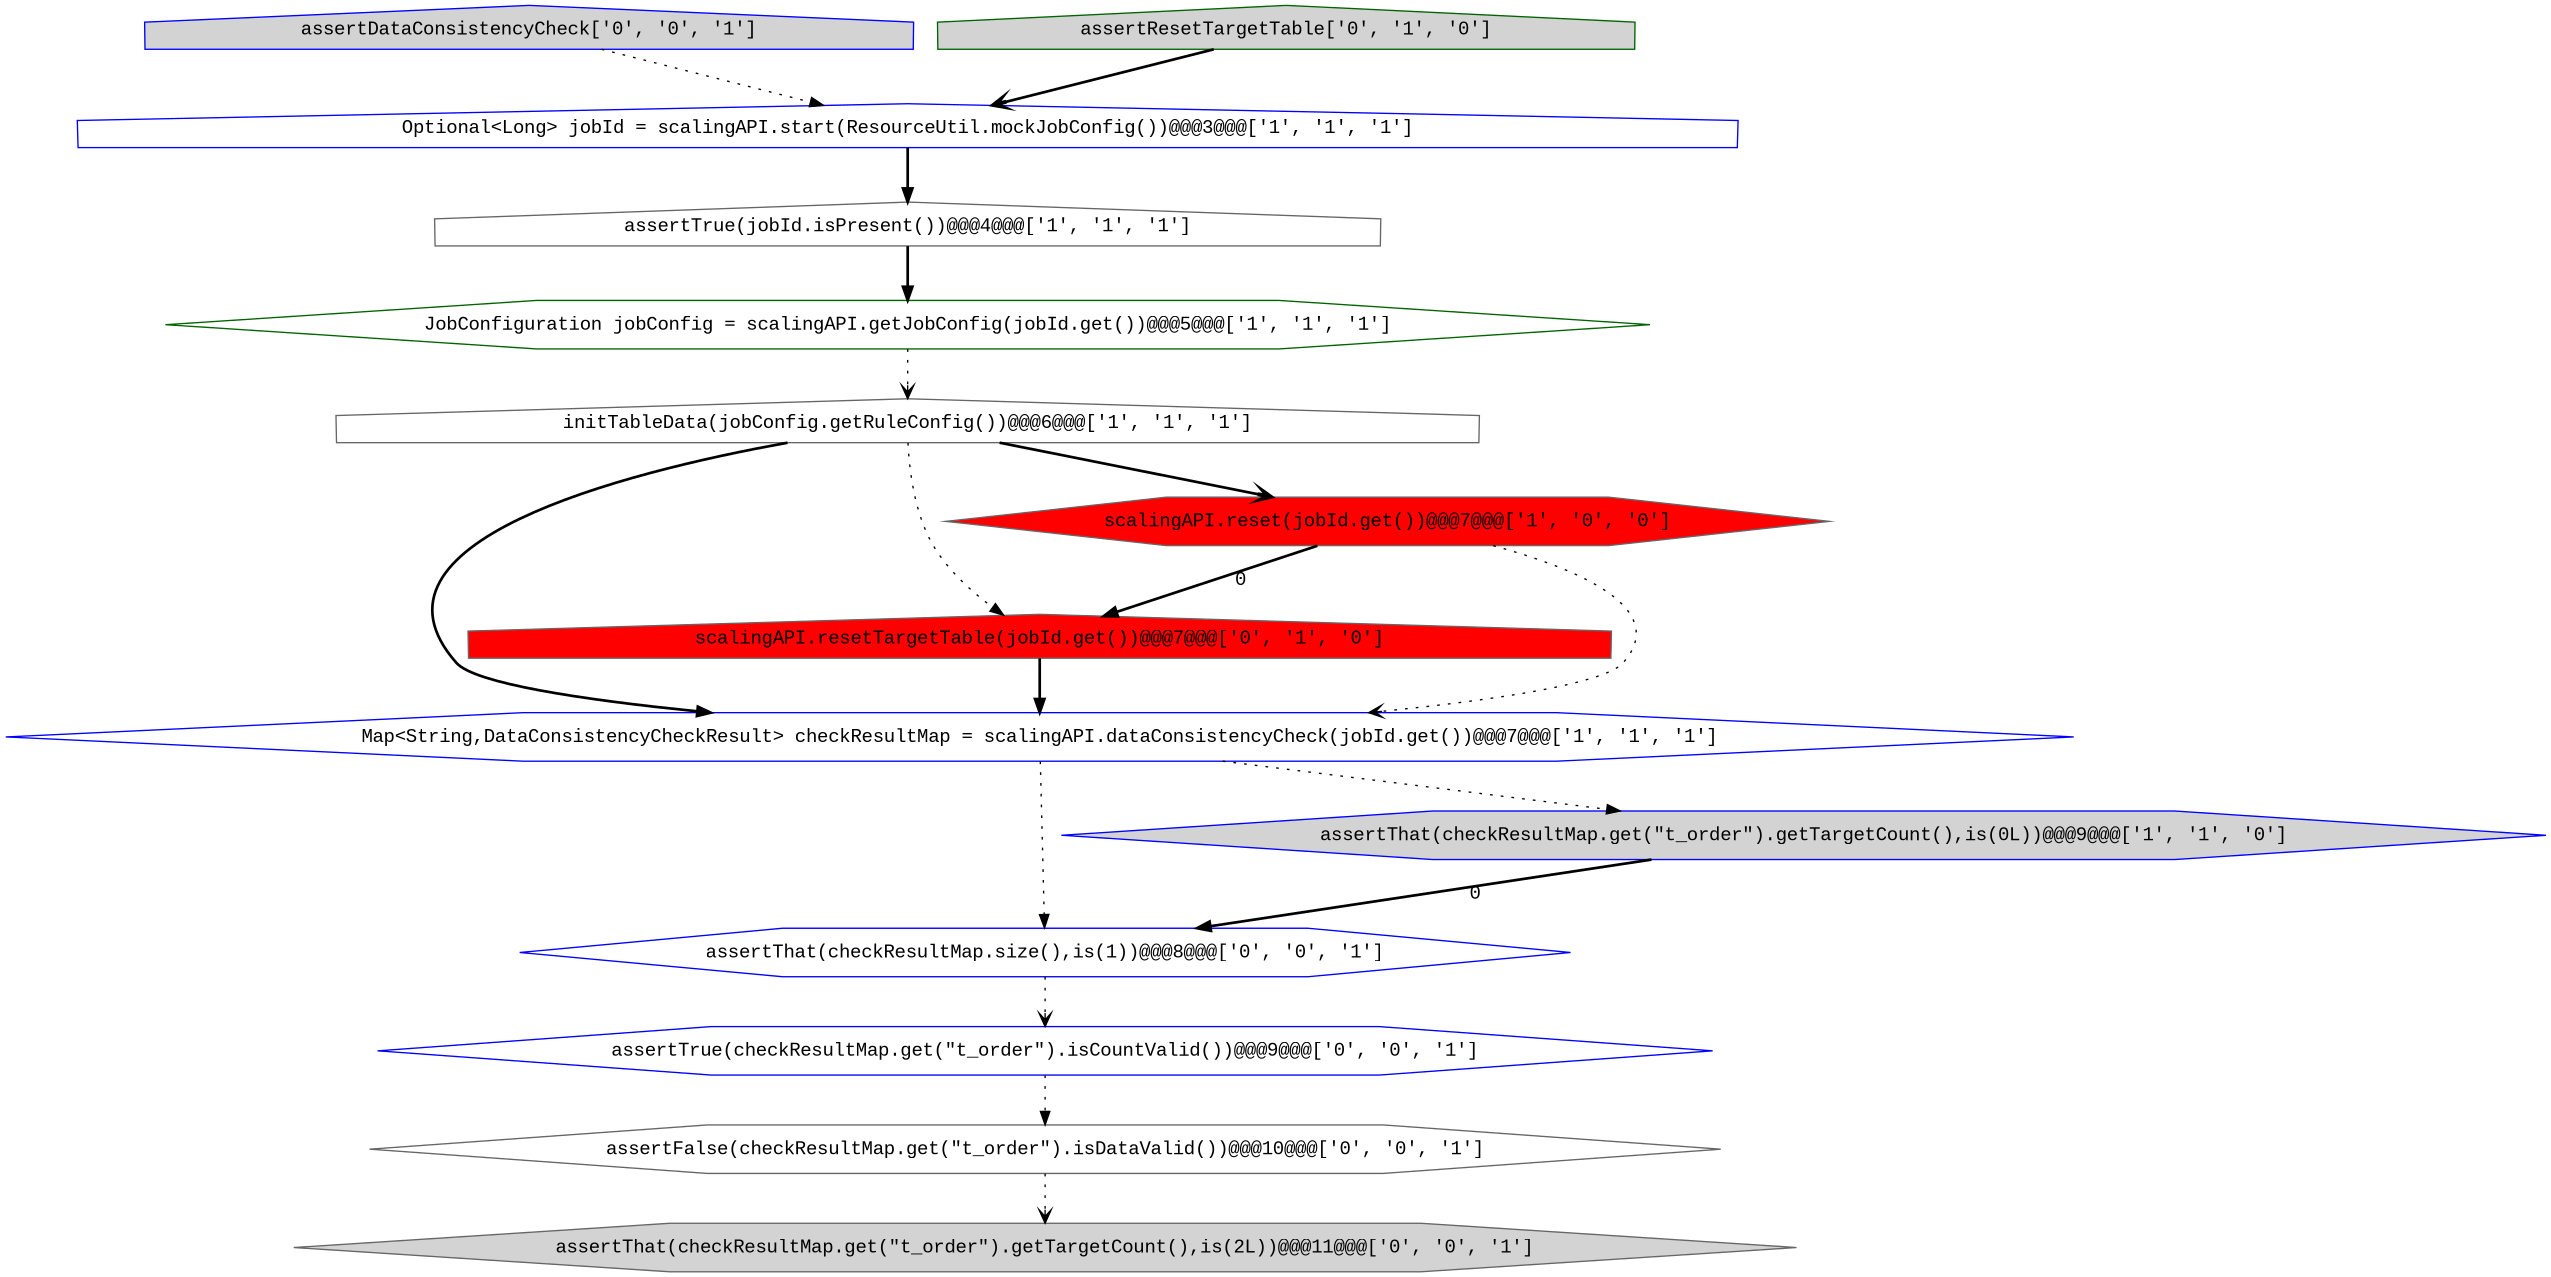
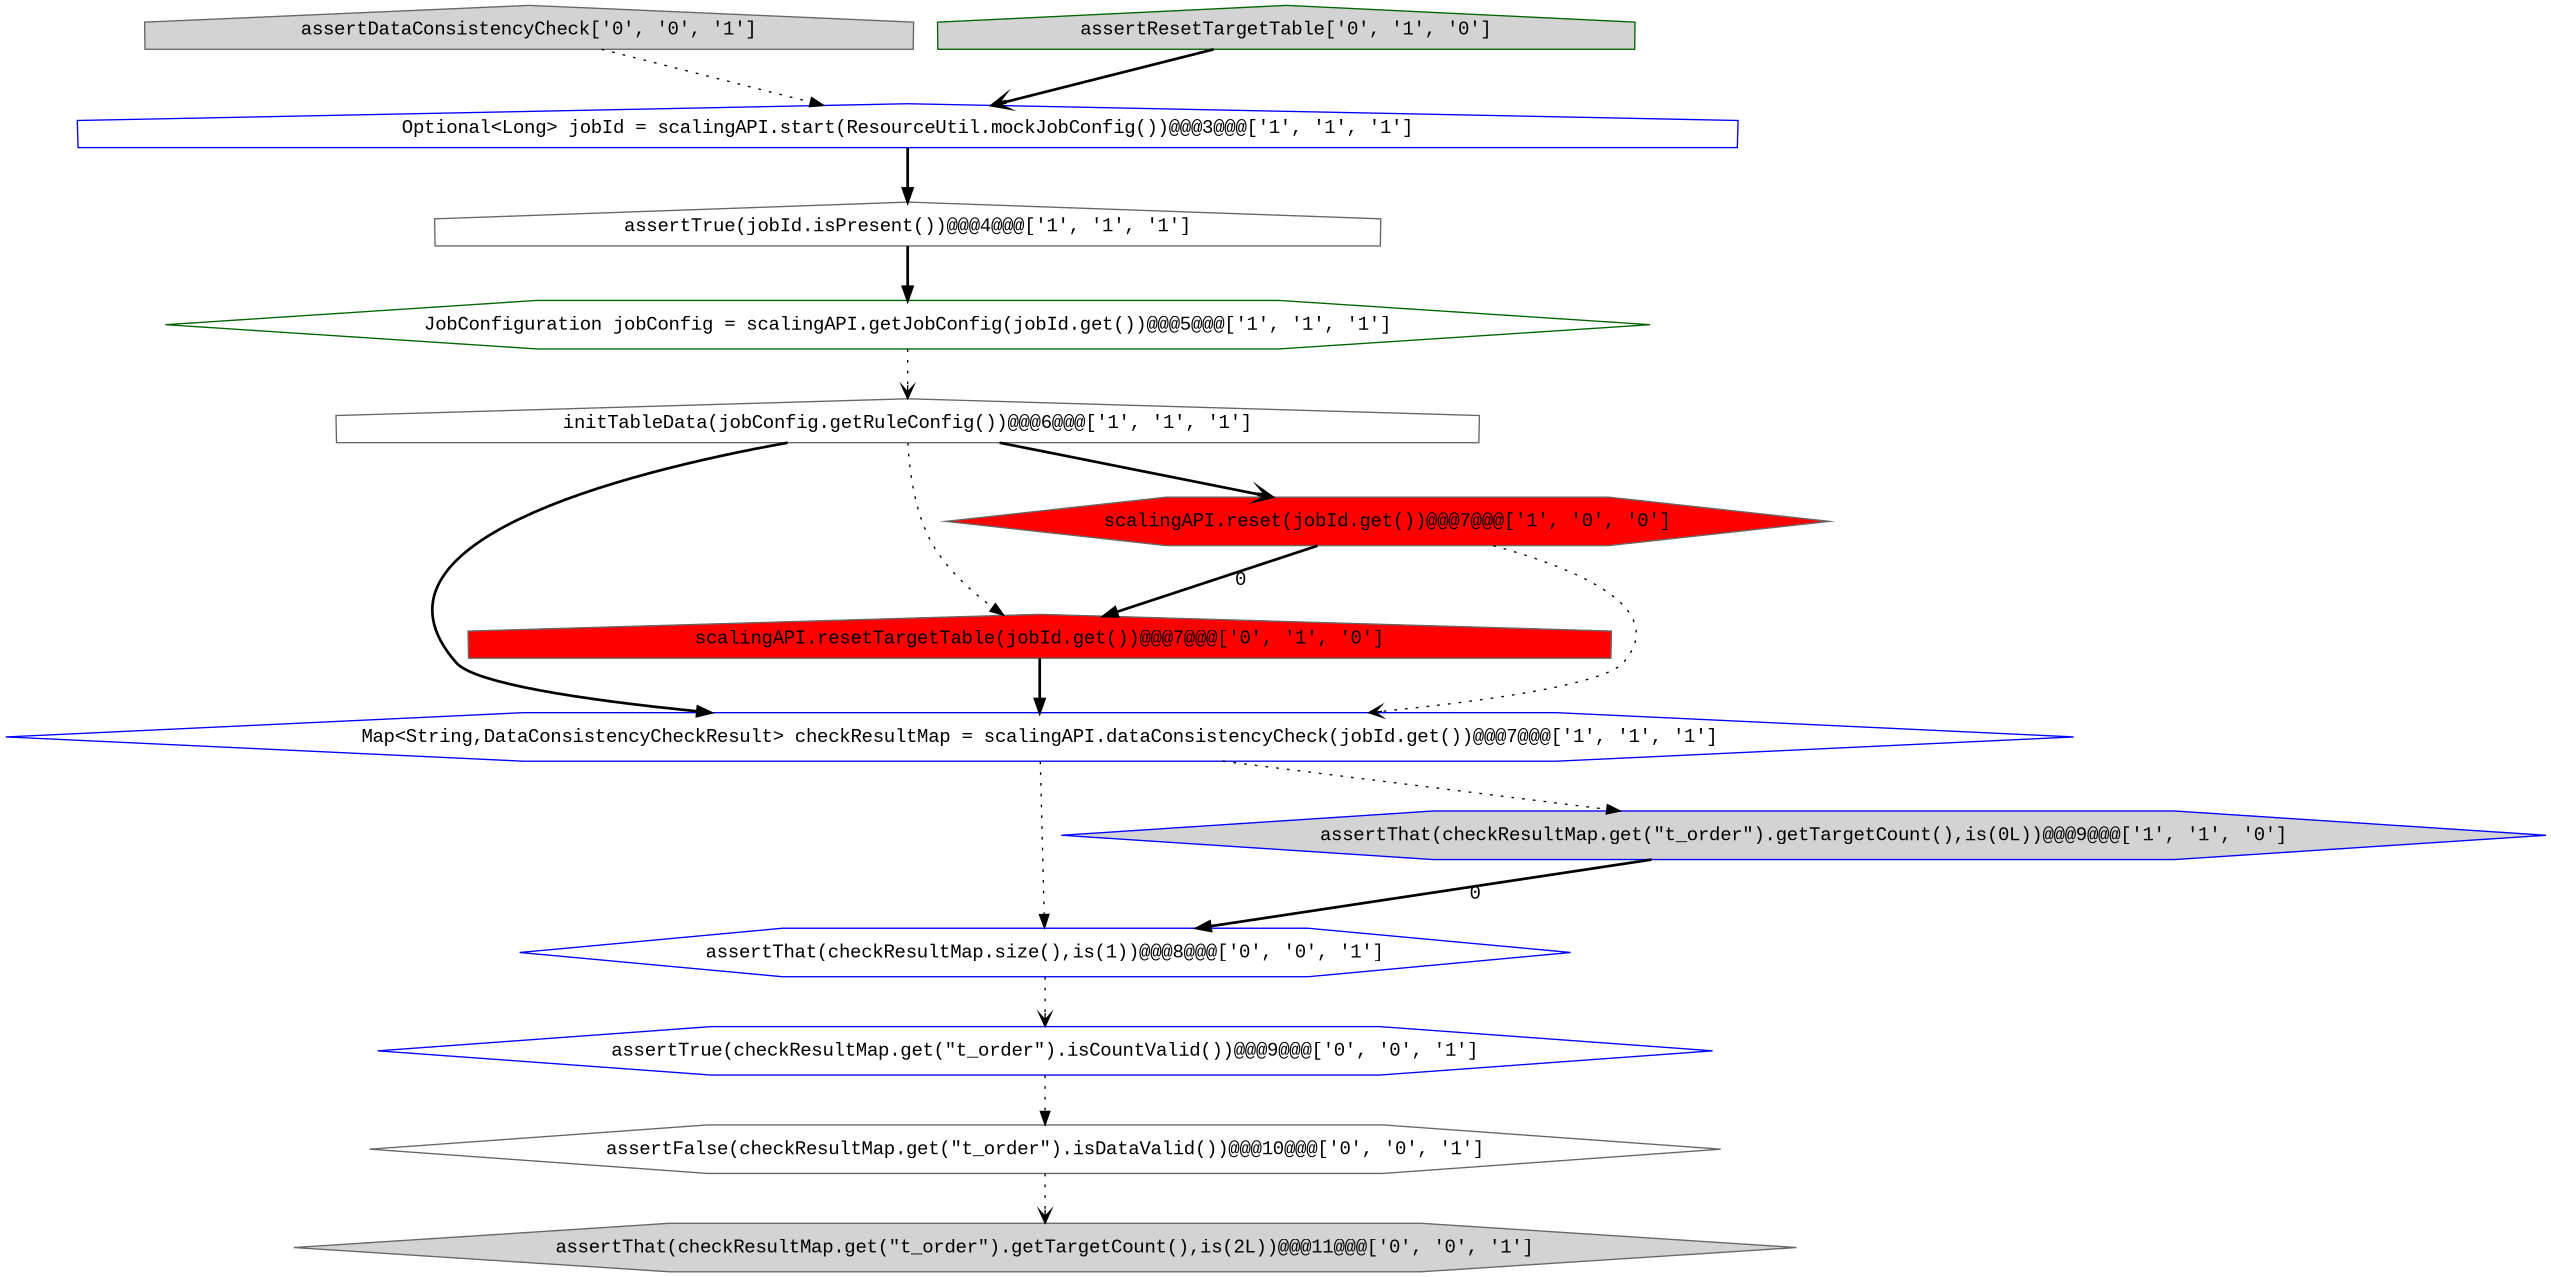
node "assertDataConsistencyCheck['0', '0', '1']": color blue -> gray40
